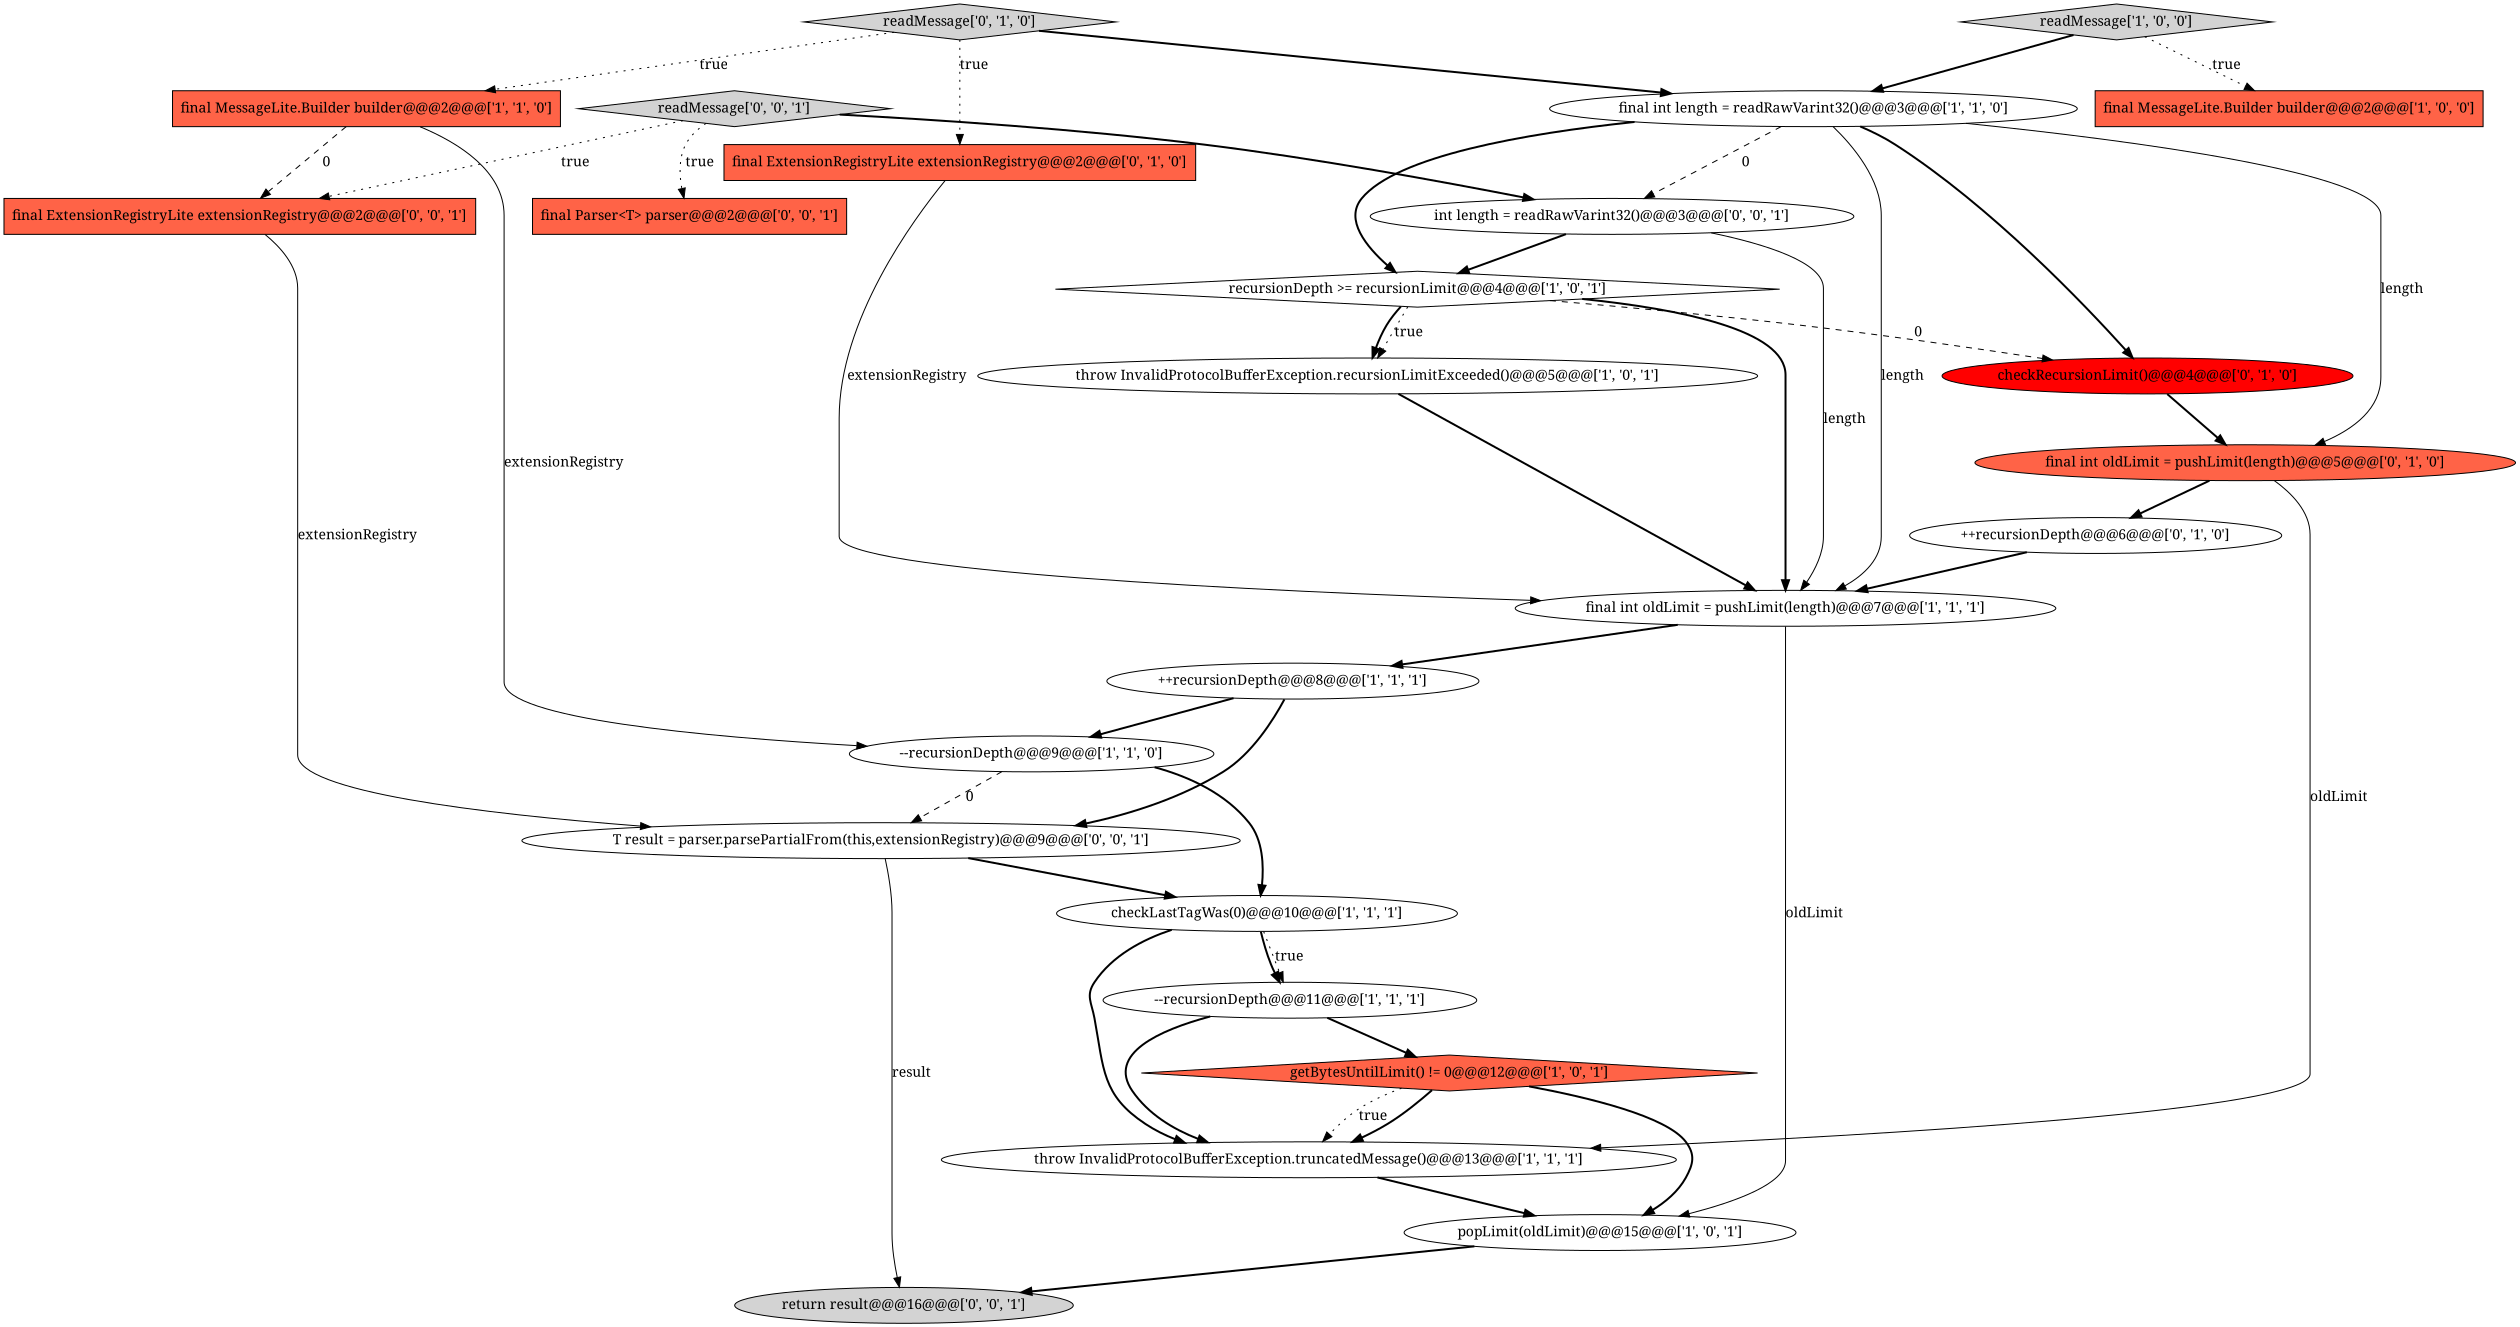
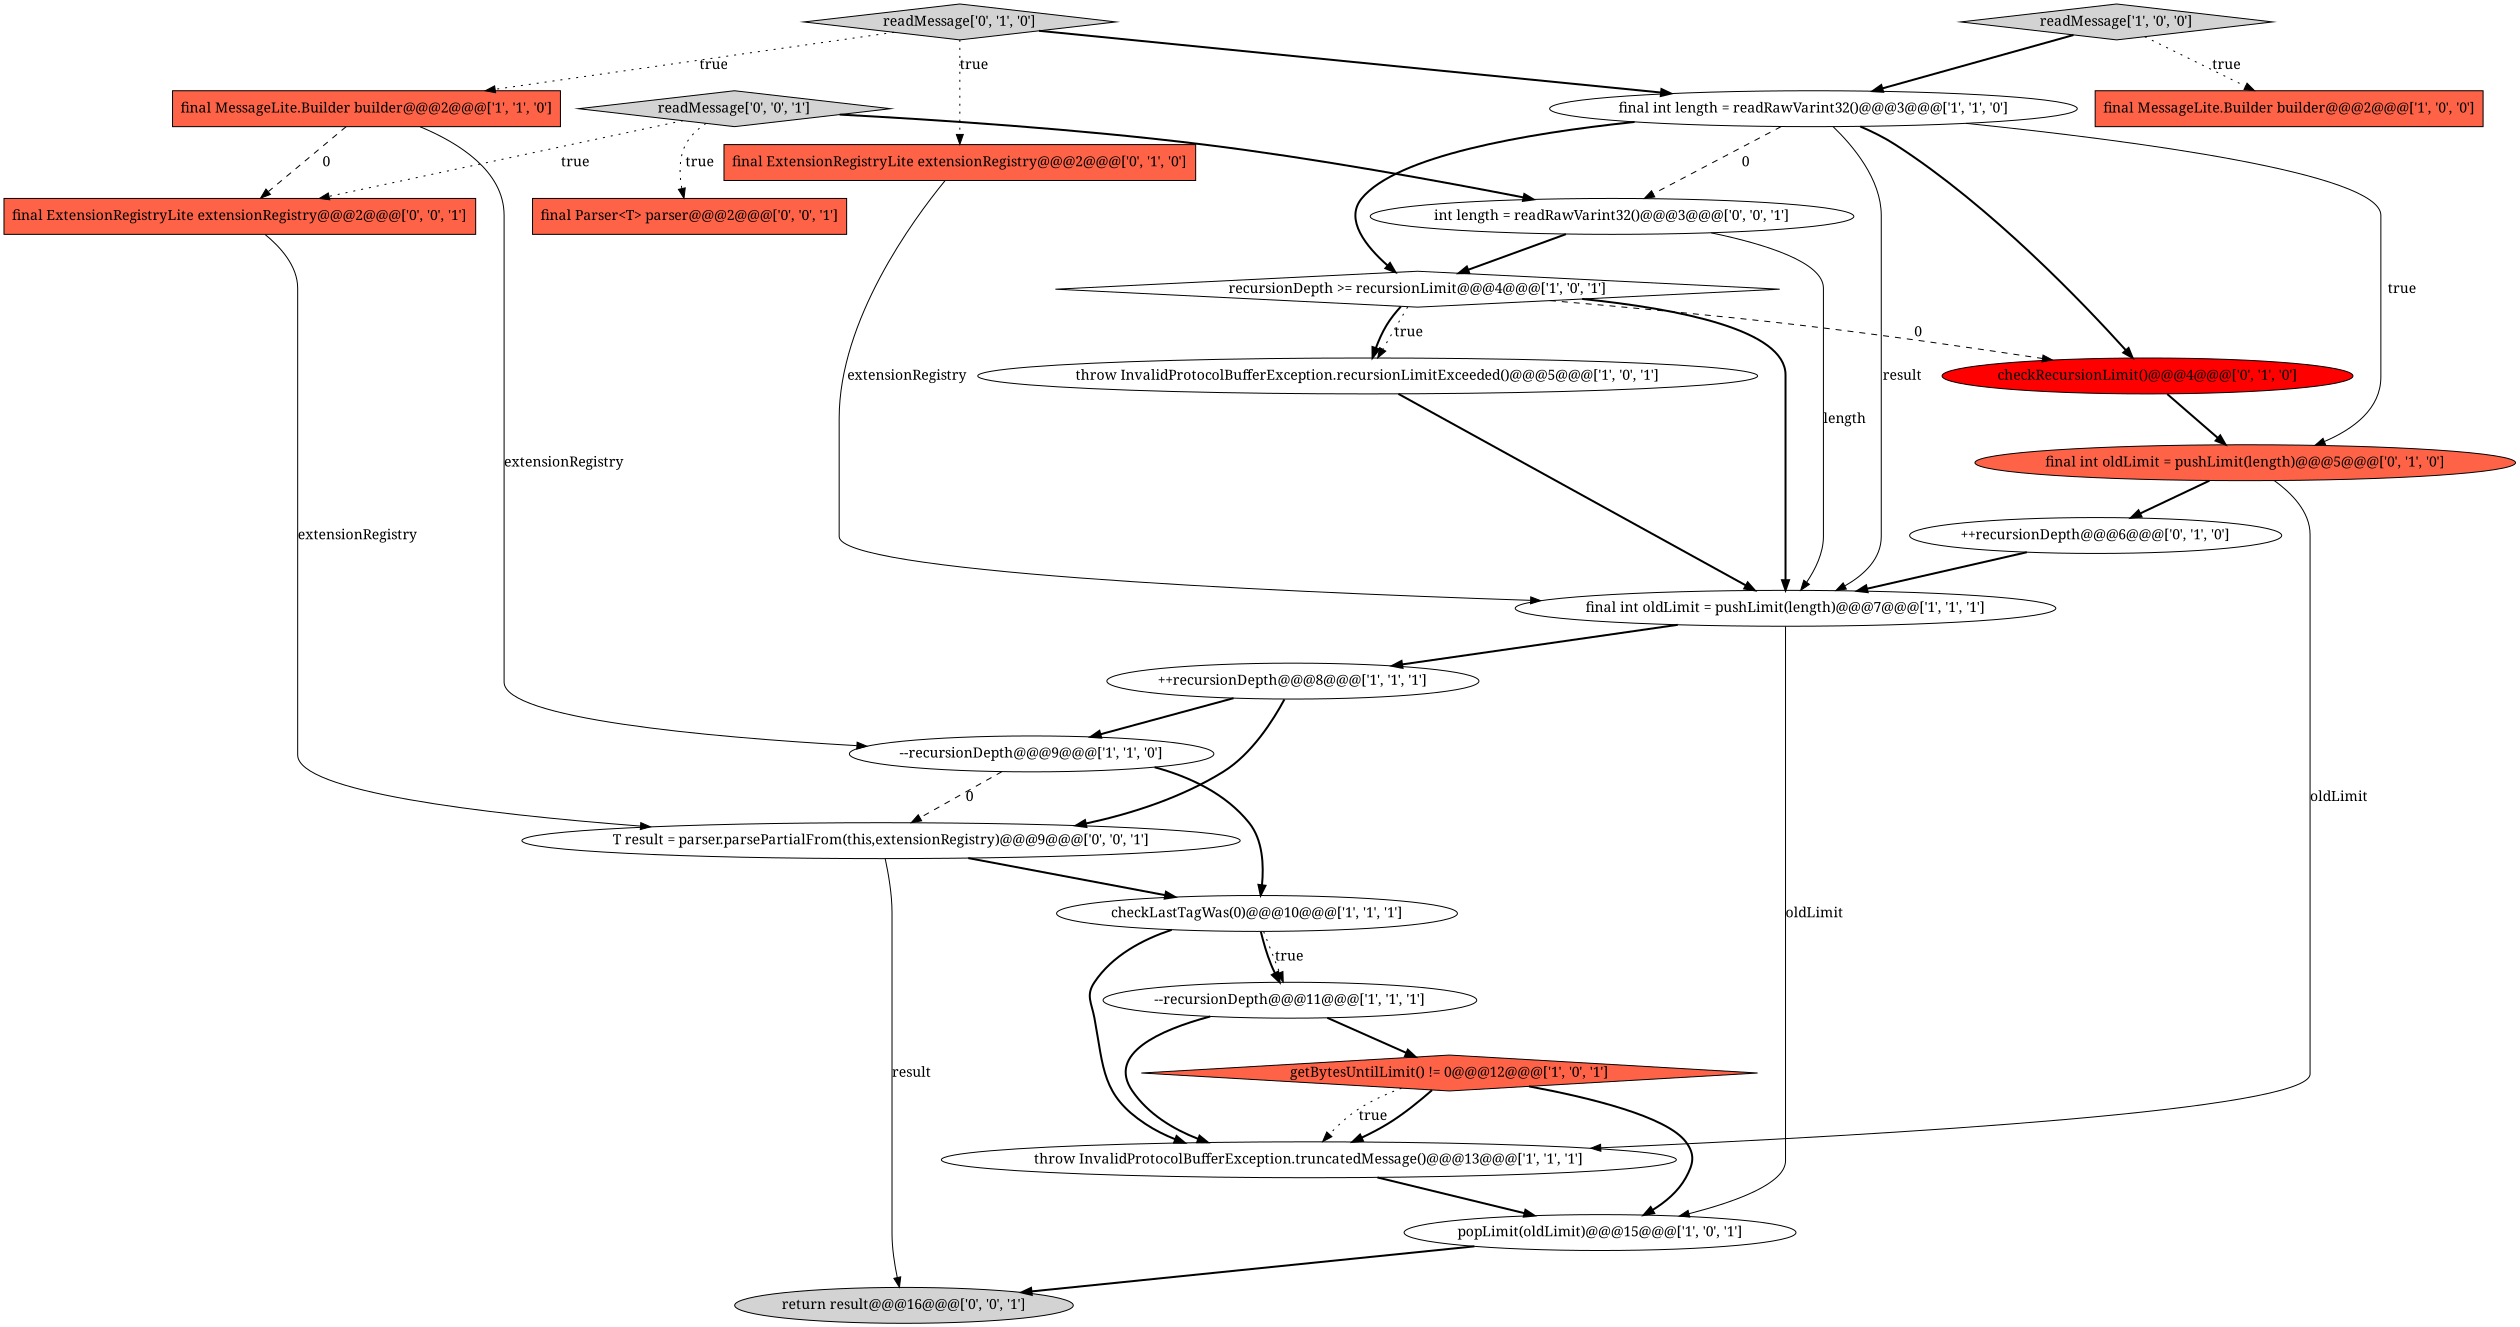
edge "final int length = readRawVarint32()@@@3@@@['1', '1', '0']" -> "final int oldLimit = pushLimit(length)@@@5@@@['0', '1', '0']": label "length" -> "true"
edge "final int length = readRawVarint32()@@@3@@@['1', '1', '0']" -> "final int oldLimit = pushLimit(length)@@@7@@@['1', '1', '1']": label "length" -> "result"
